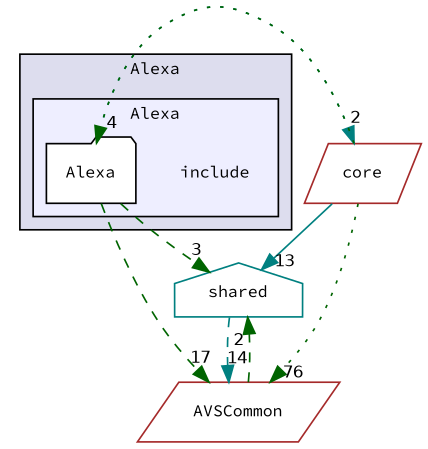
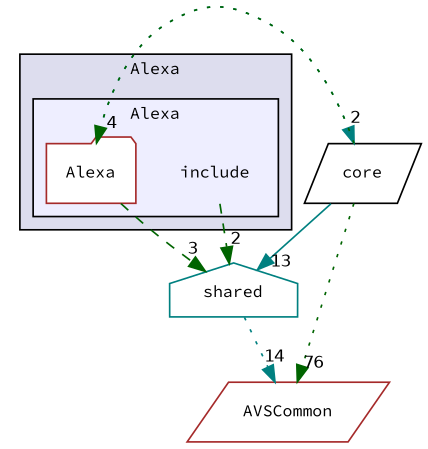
node "Alexa": color black -> brown
node "core": color brown -> black
edge "Alexa" -> "AVSCommon": removed
edge "shared" -> "AVSCommon": style dashed -> dotted
edge "AVSCommon" -> "shared": now "include" -> "shared"
